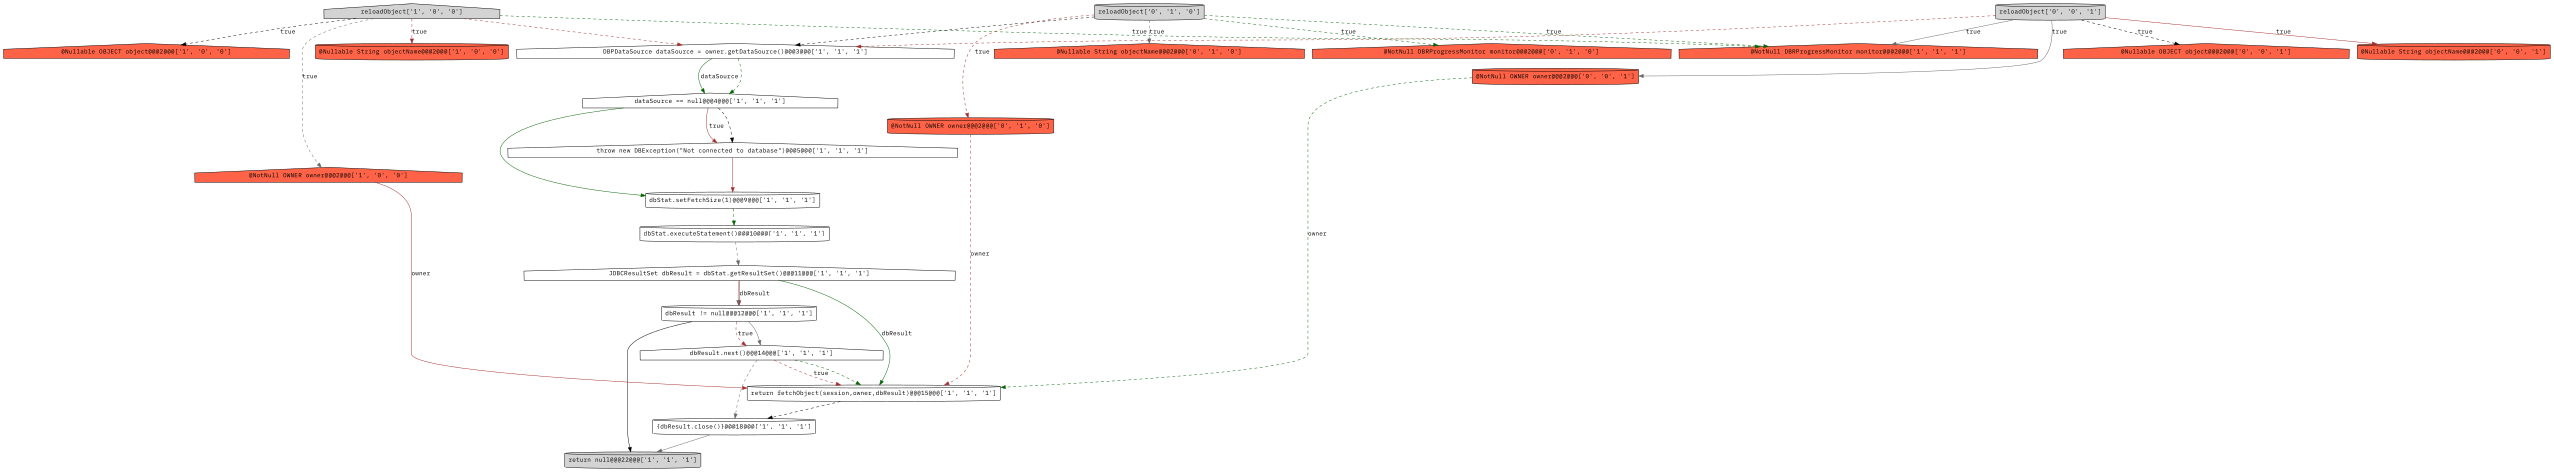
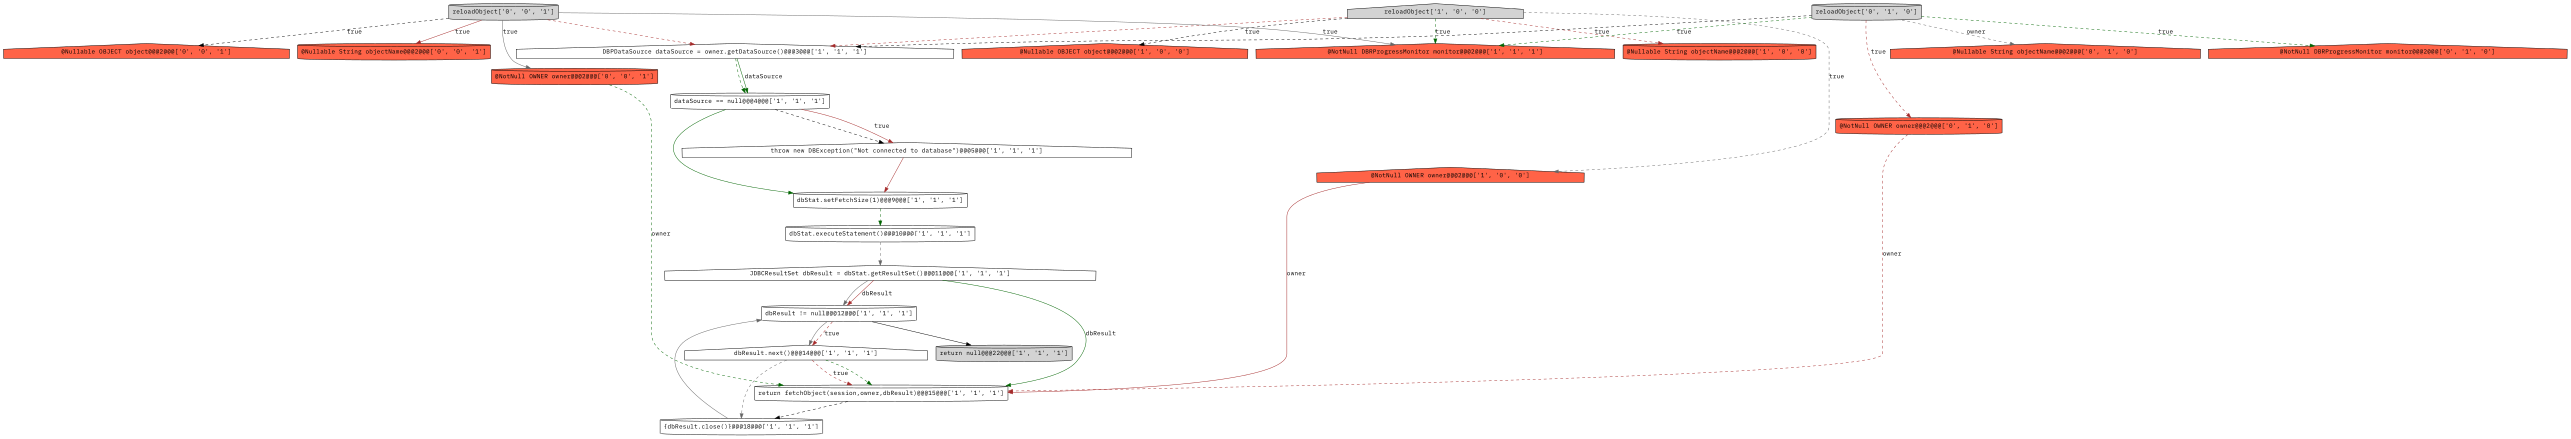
edge "reloadObject['0', '1', '0']" -> "@Nullable String objectName@@@2@@@['0', '1', '0']": label "true" -> "owner"
node "dataSource == null@@@4@@@['1', '1', '1']": shape house -> cylinder
edge "{dbResult.close()}@@@18@@@['1', '1', '1']" -> "return null@@@22@@@['1', '1', '1']": now "{dbResult.close()}@@@18@@@['1', '1', '1']" -> "dbResult != null@@@12@@@['1', '1', '1']"
